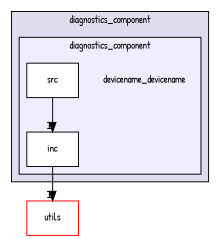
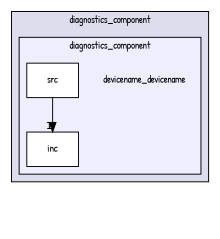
node "utils": removed
